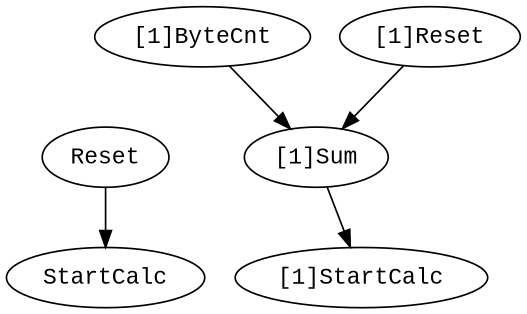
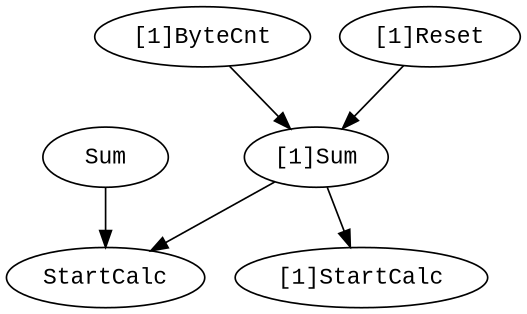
node "Reset": label "Reset" -> "Sum"
edge "[1]Sum" -> "StartCalc": added
